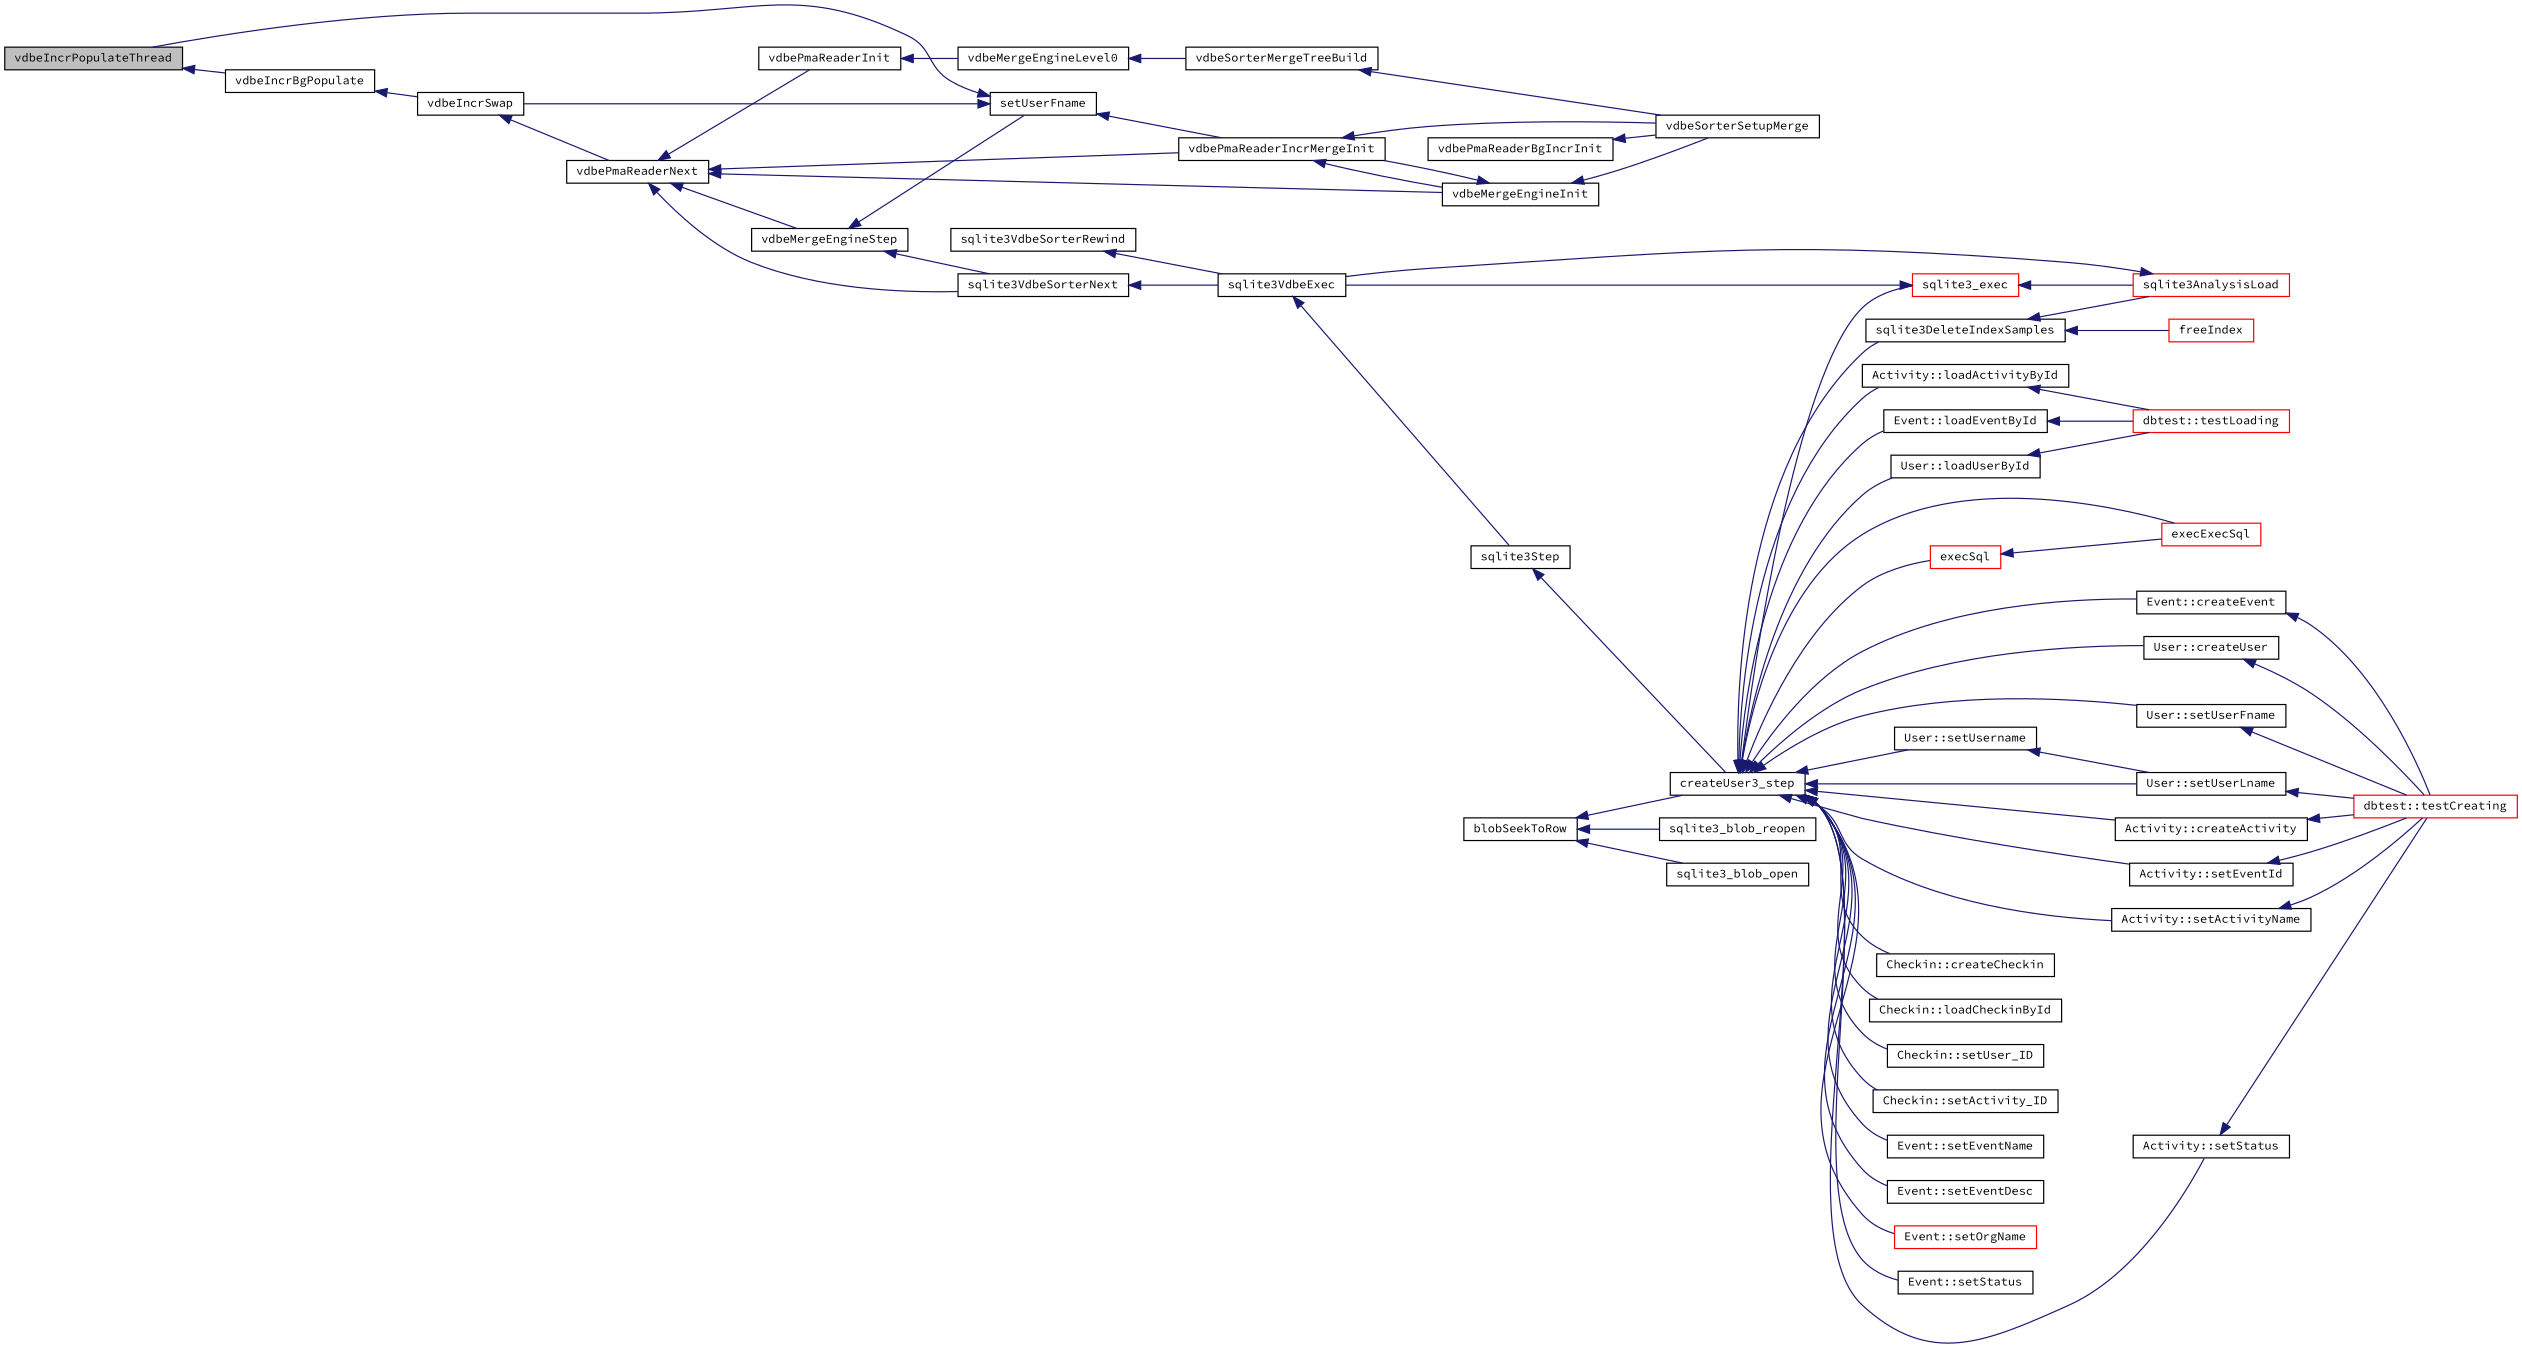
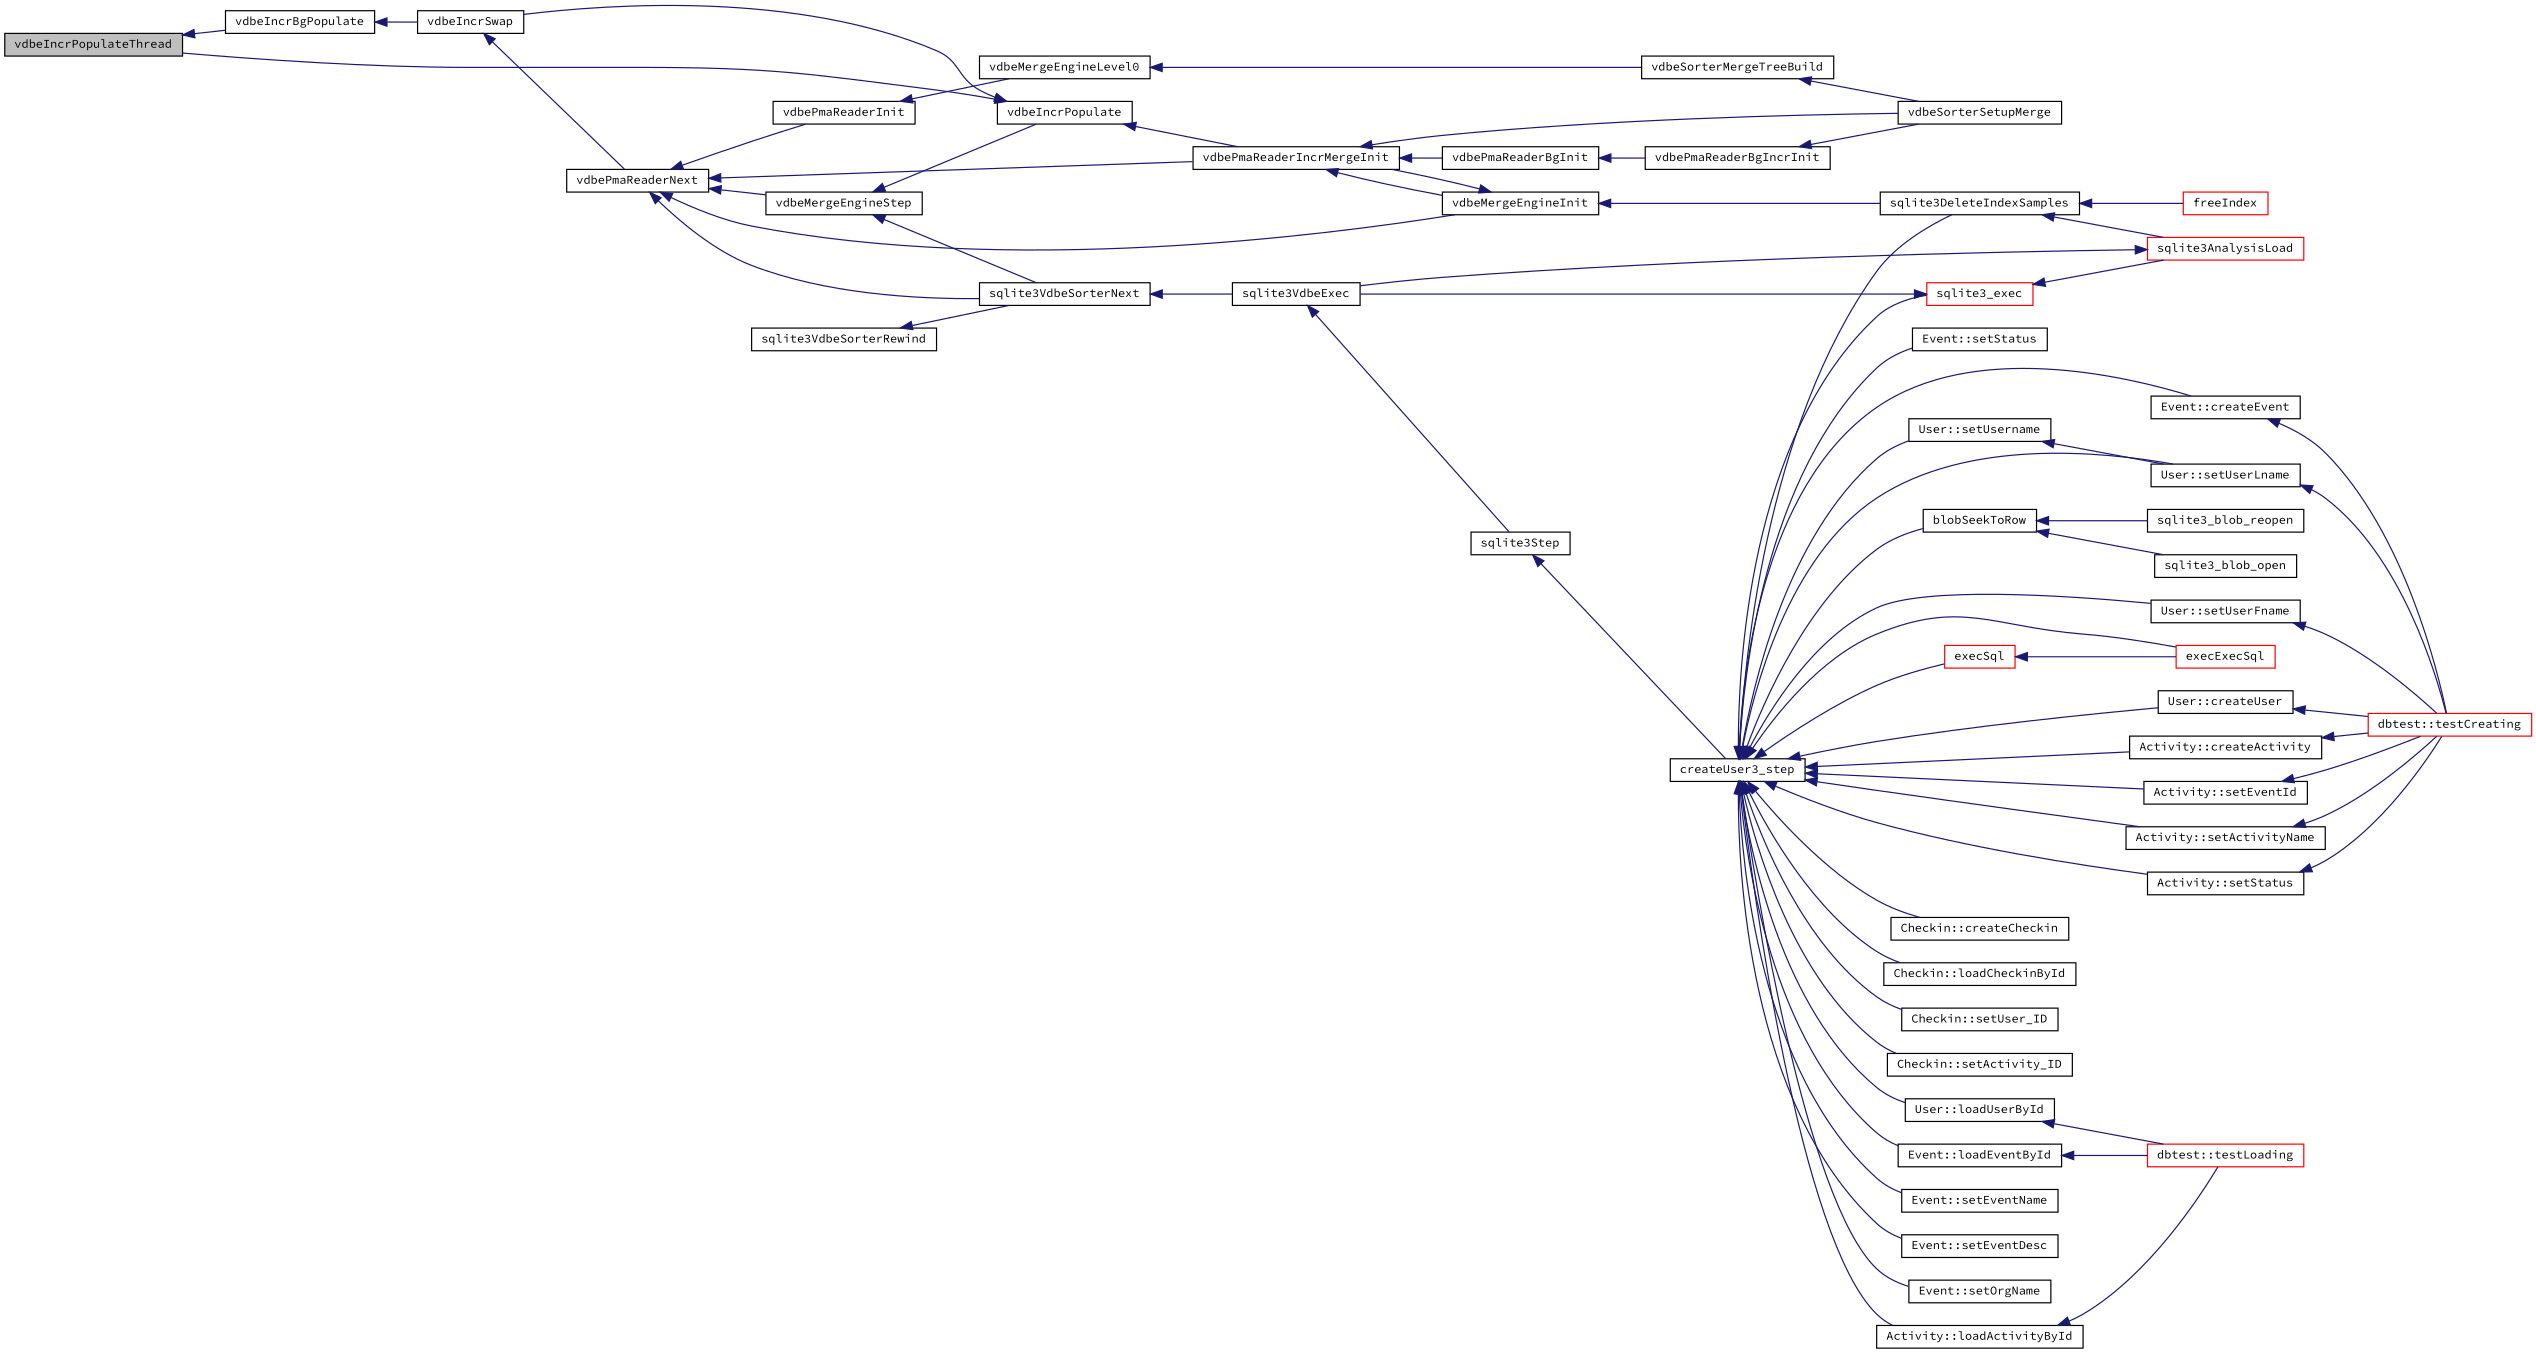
node "setUserFname": label "setUserFname" -> "vdbeIncrPopulate"
node "vdbePmaReaderBgInit": added
edge "vdbeSorterSetupMerge" -> "vdbeMergeEngineInit": now "sqlite3DeleteIndexSamples" -> "vdbeMergeEngineInit"
edge "sqlite3VdbeExec" -> "sqlite3VdbeSorterRewind": now "sqlite3VdbeSorterNext" -> "sqlite3VdbeSorterRewind"
edge "createUser3_step" -> "blobSeekToRow": reversed
node "Event::setOrgName": color red -> black
